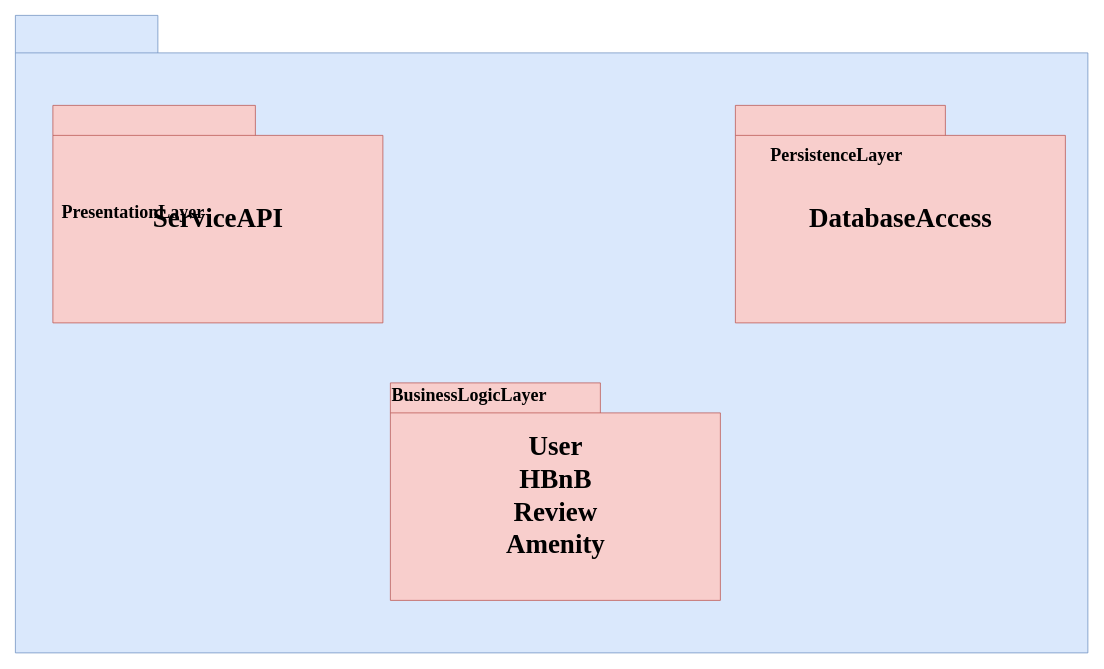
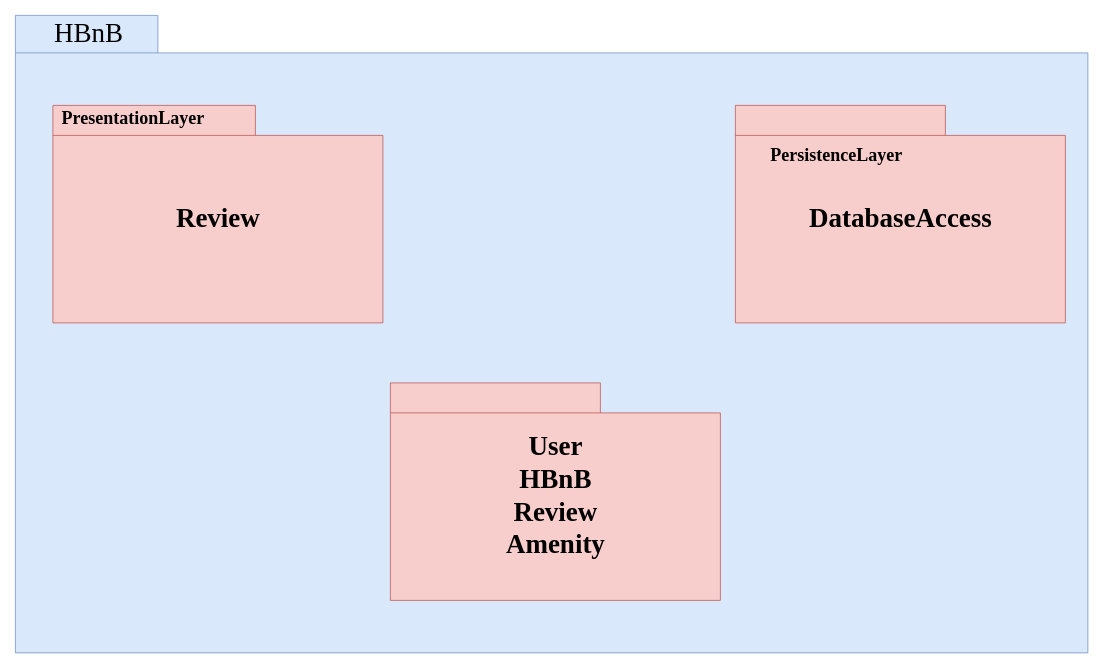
node "HBnB": added
node "PresentationLayer": moved (154, 210) -> (154, 117)
node "ServiceAPI": label "ServiceAPI" -> "Review"
node "BusinessLogicLayer": removed
